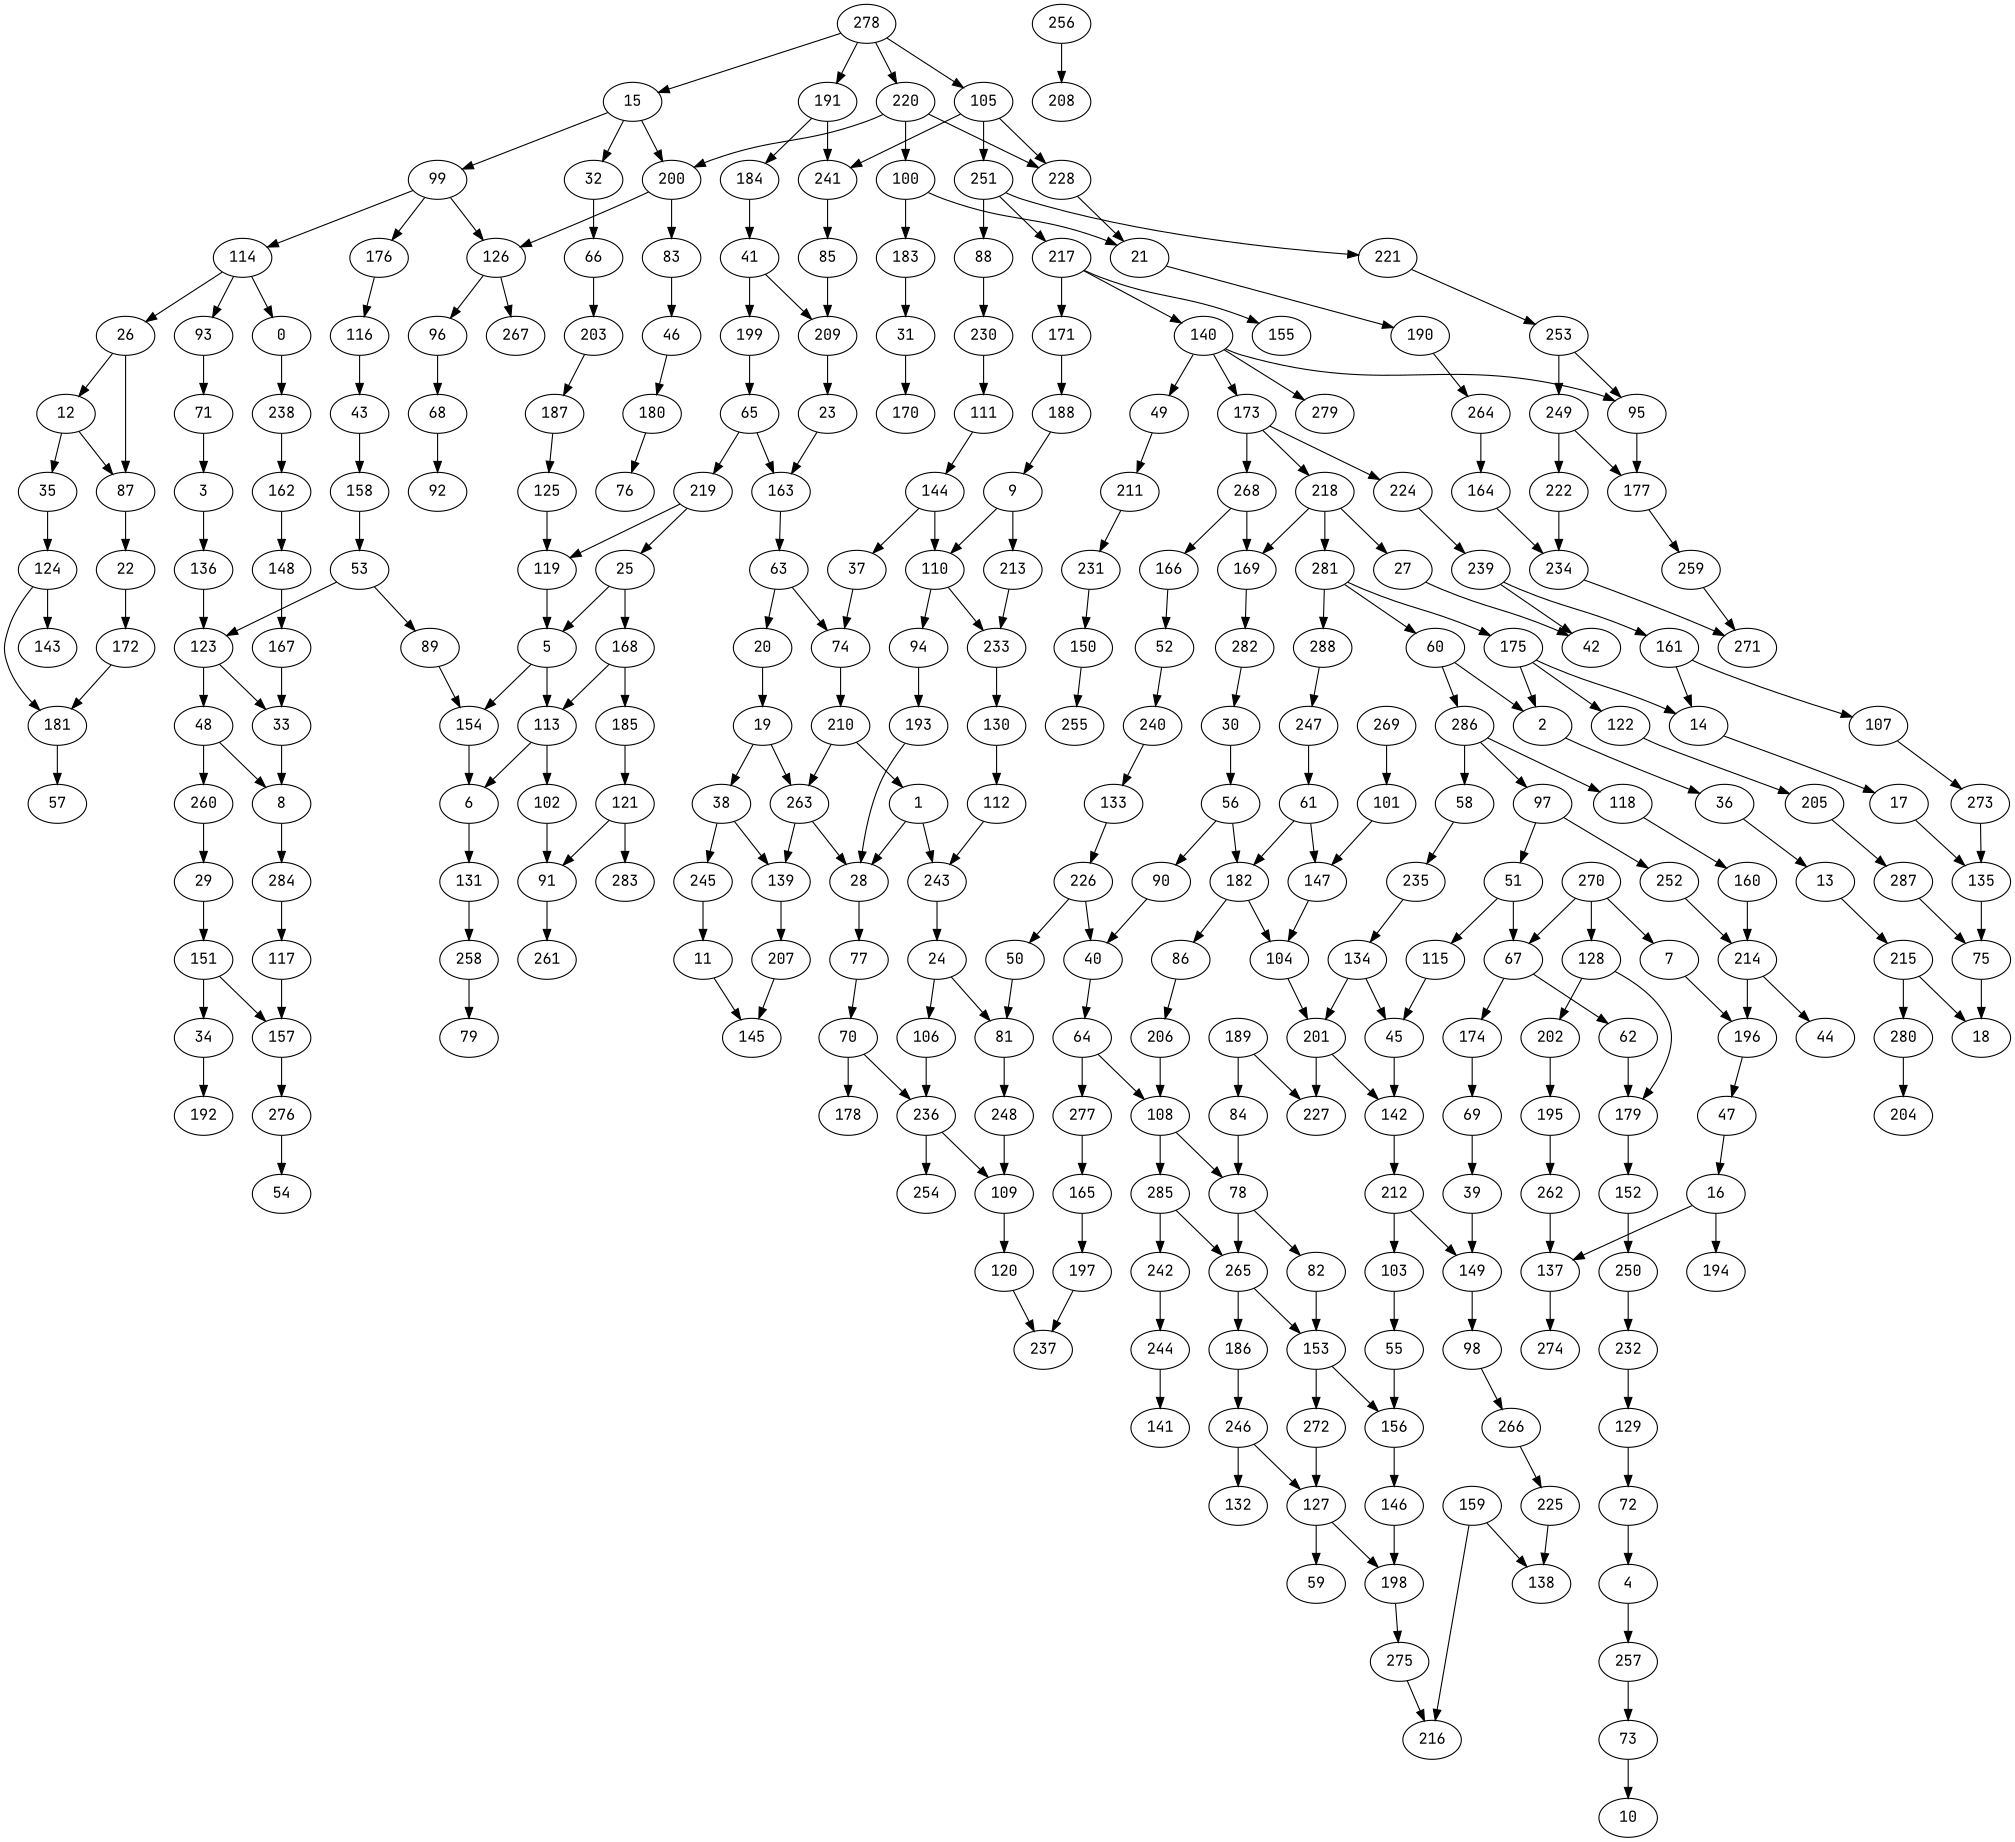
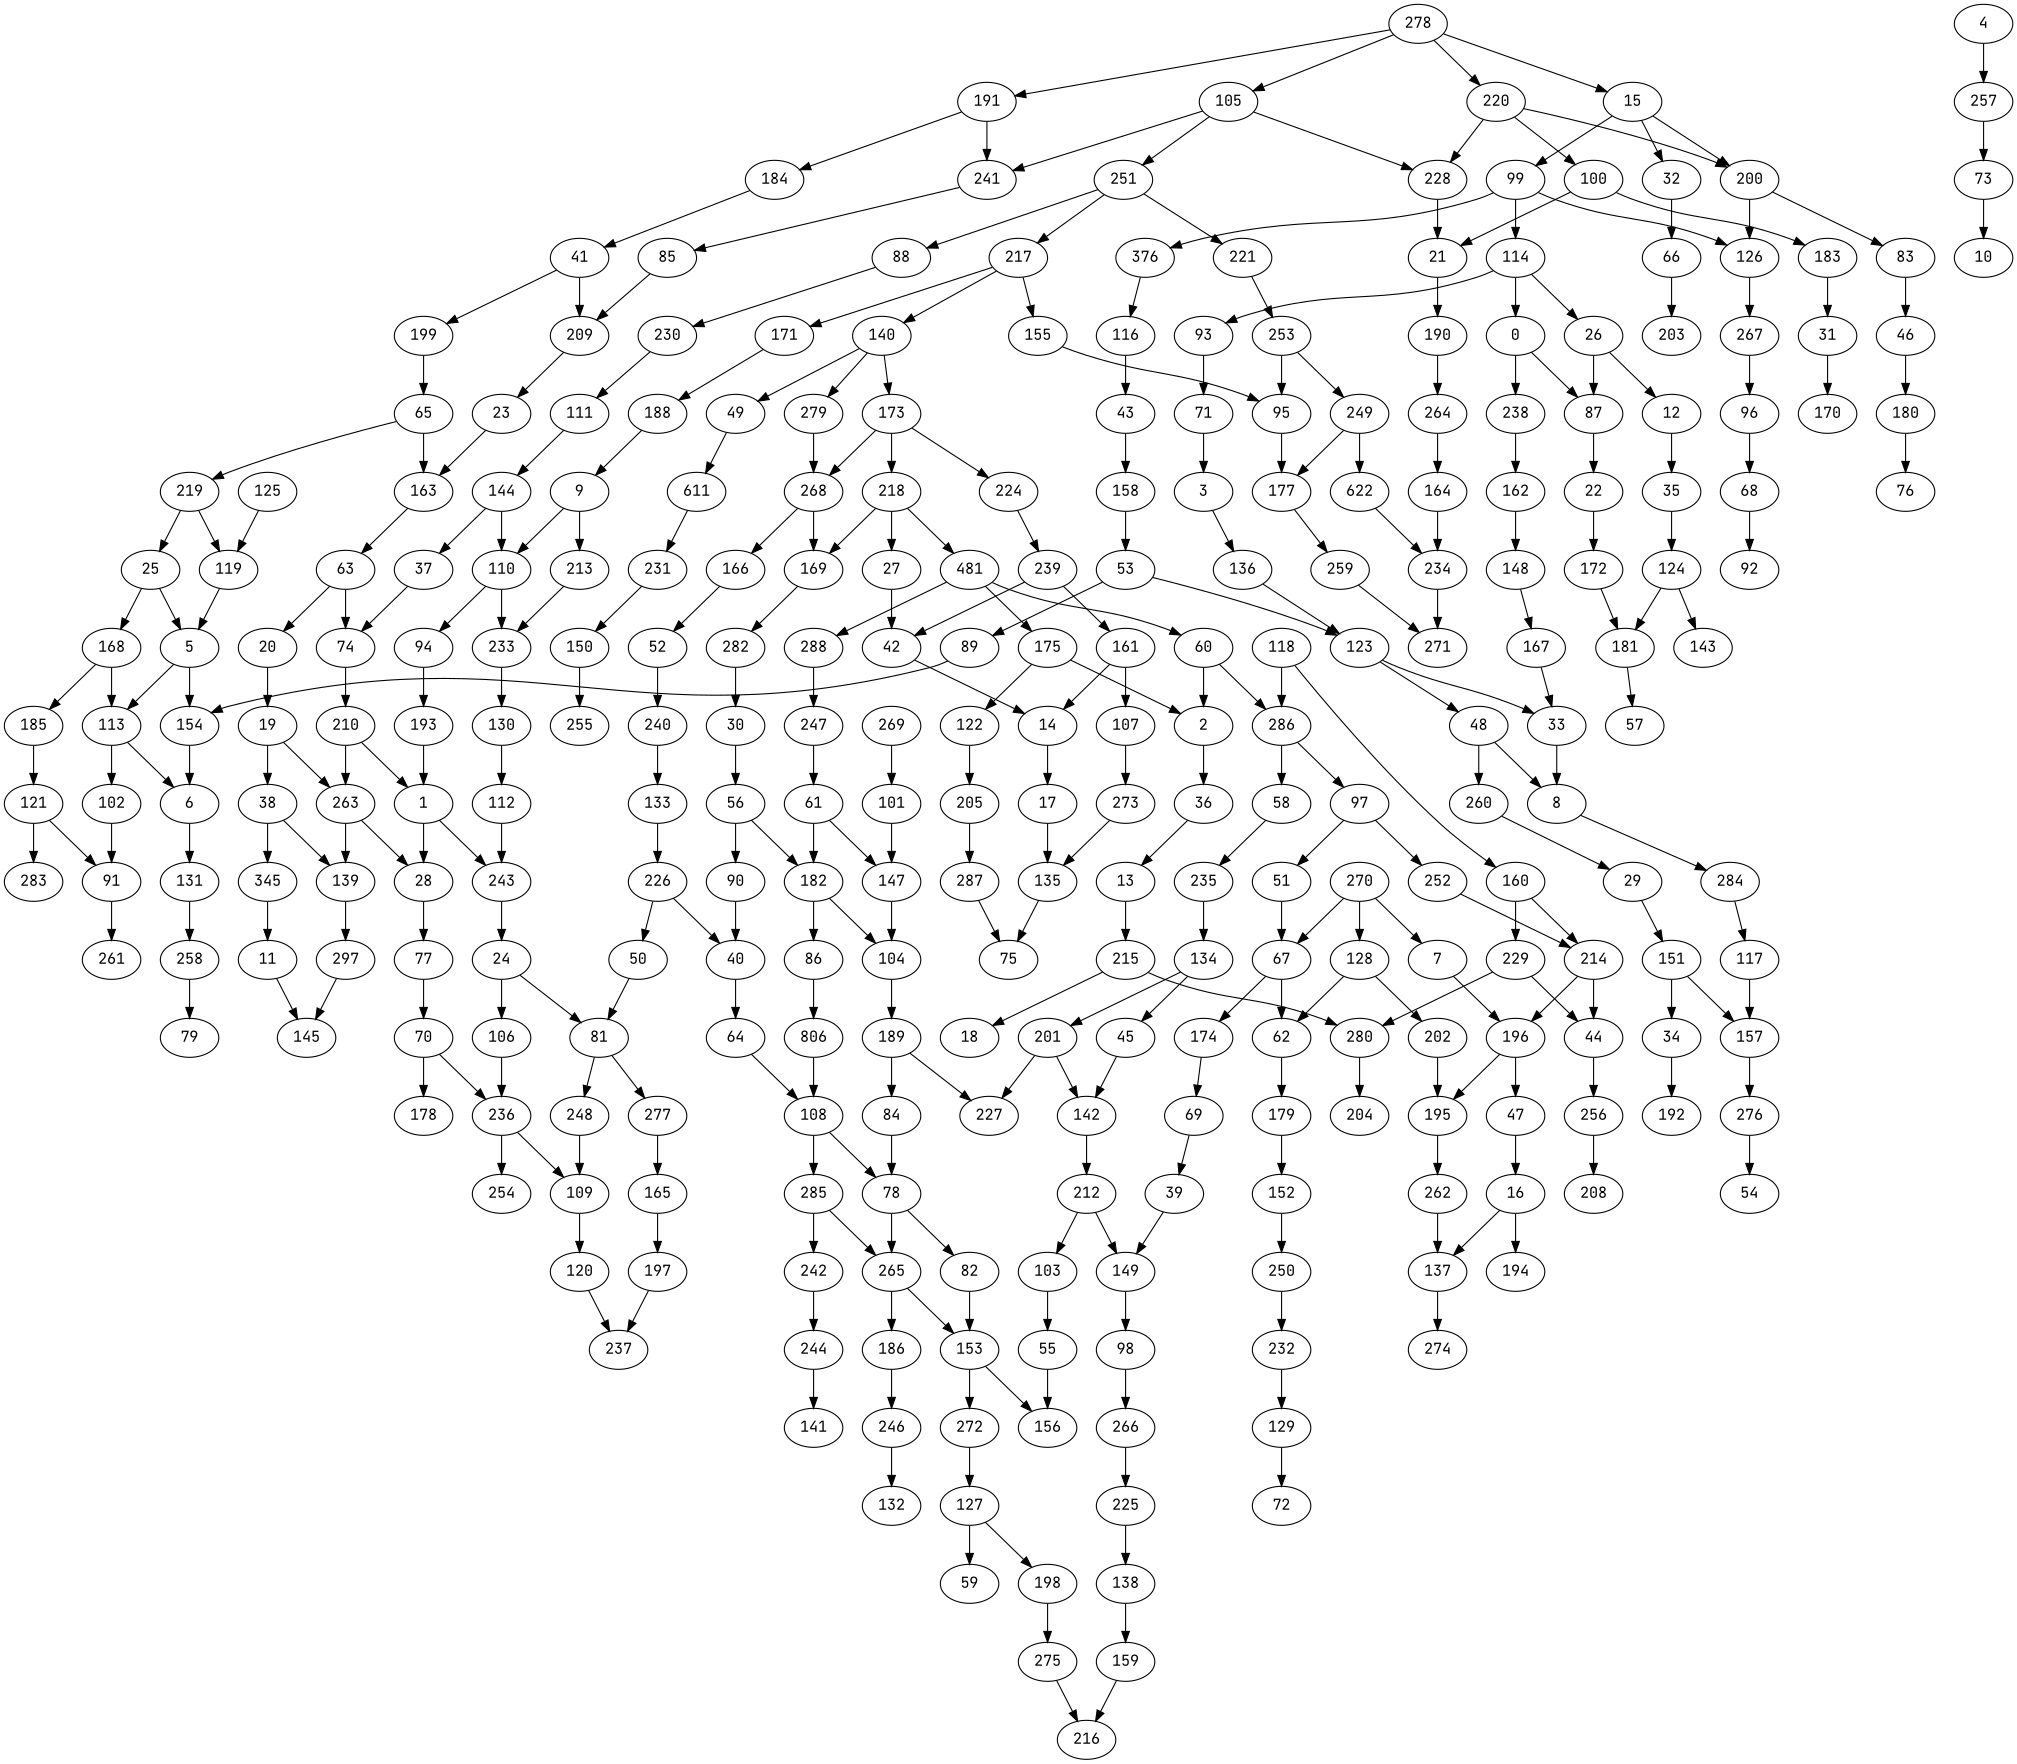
node "176": label "176" -> "376"
edge "126" -> "96": now "267" -> "96"
edge "140" -> "95": now "155" -> "95"
node "187": removed
edge "279" -> "268": added
edge "12" -> "87": now "0" -> "87"
node "211": label "211" -> "611"
node "222": label "222" -> "622"
node "281": label "281" -> "481"
edge "175" -> "14": now "42" -> "14"
edge "286" -> "118": reversed
edge "193" -> "28": now "193" -> "1"
node "245": label "245" -> "345"
node "207": label "207" -> "297"
node "115": removed
node "229": added
edge "104" -> "201": now "104" -> "189"
edge "75" -> "18": removed
edge "128" -> "179": now "128" -> "62"
node "206": label "206" -> "806"
edge "64" -> "277": now "81" -> "277"
edge "44" -> "256": added
edge "196" -> "195": added
edge "246" -> "127": removed
node "146": removed
edge "72" -> "4": removed
edge "159" -> "138": reversed
